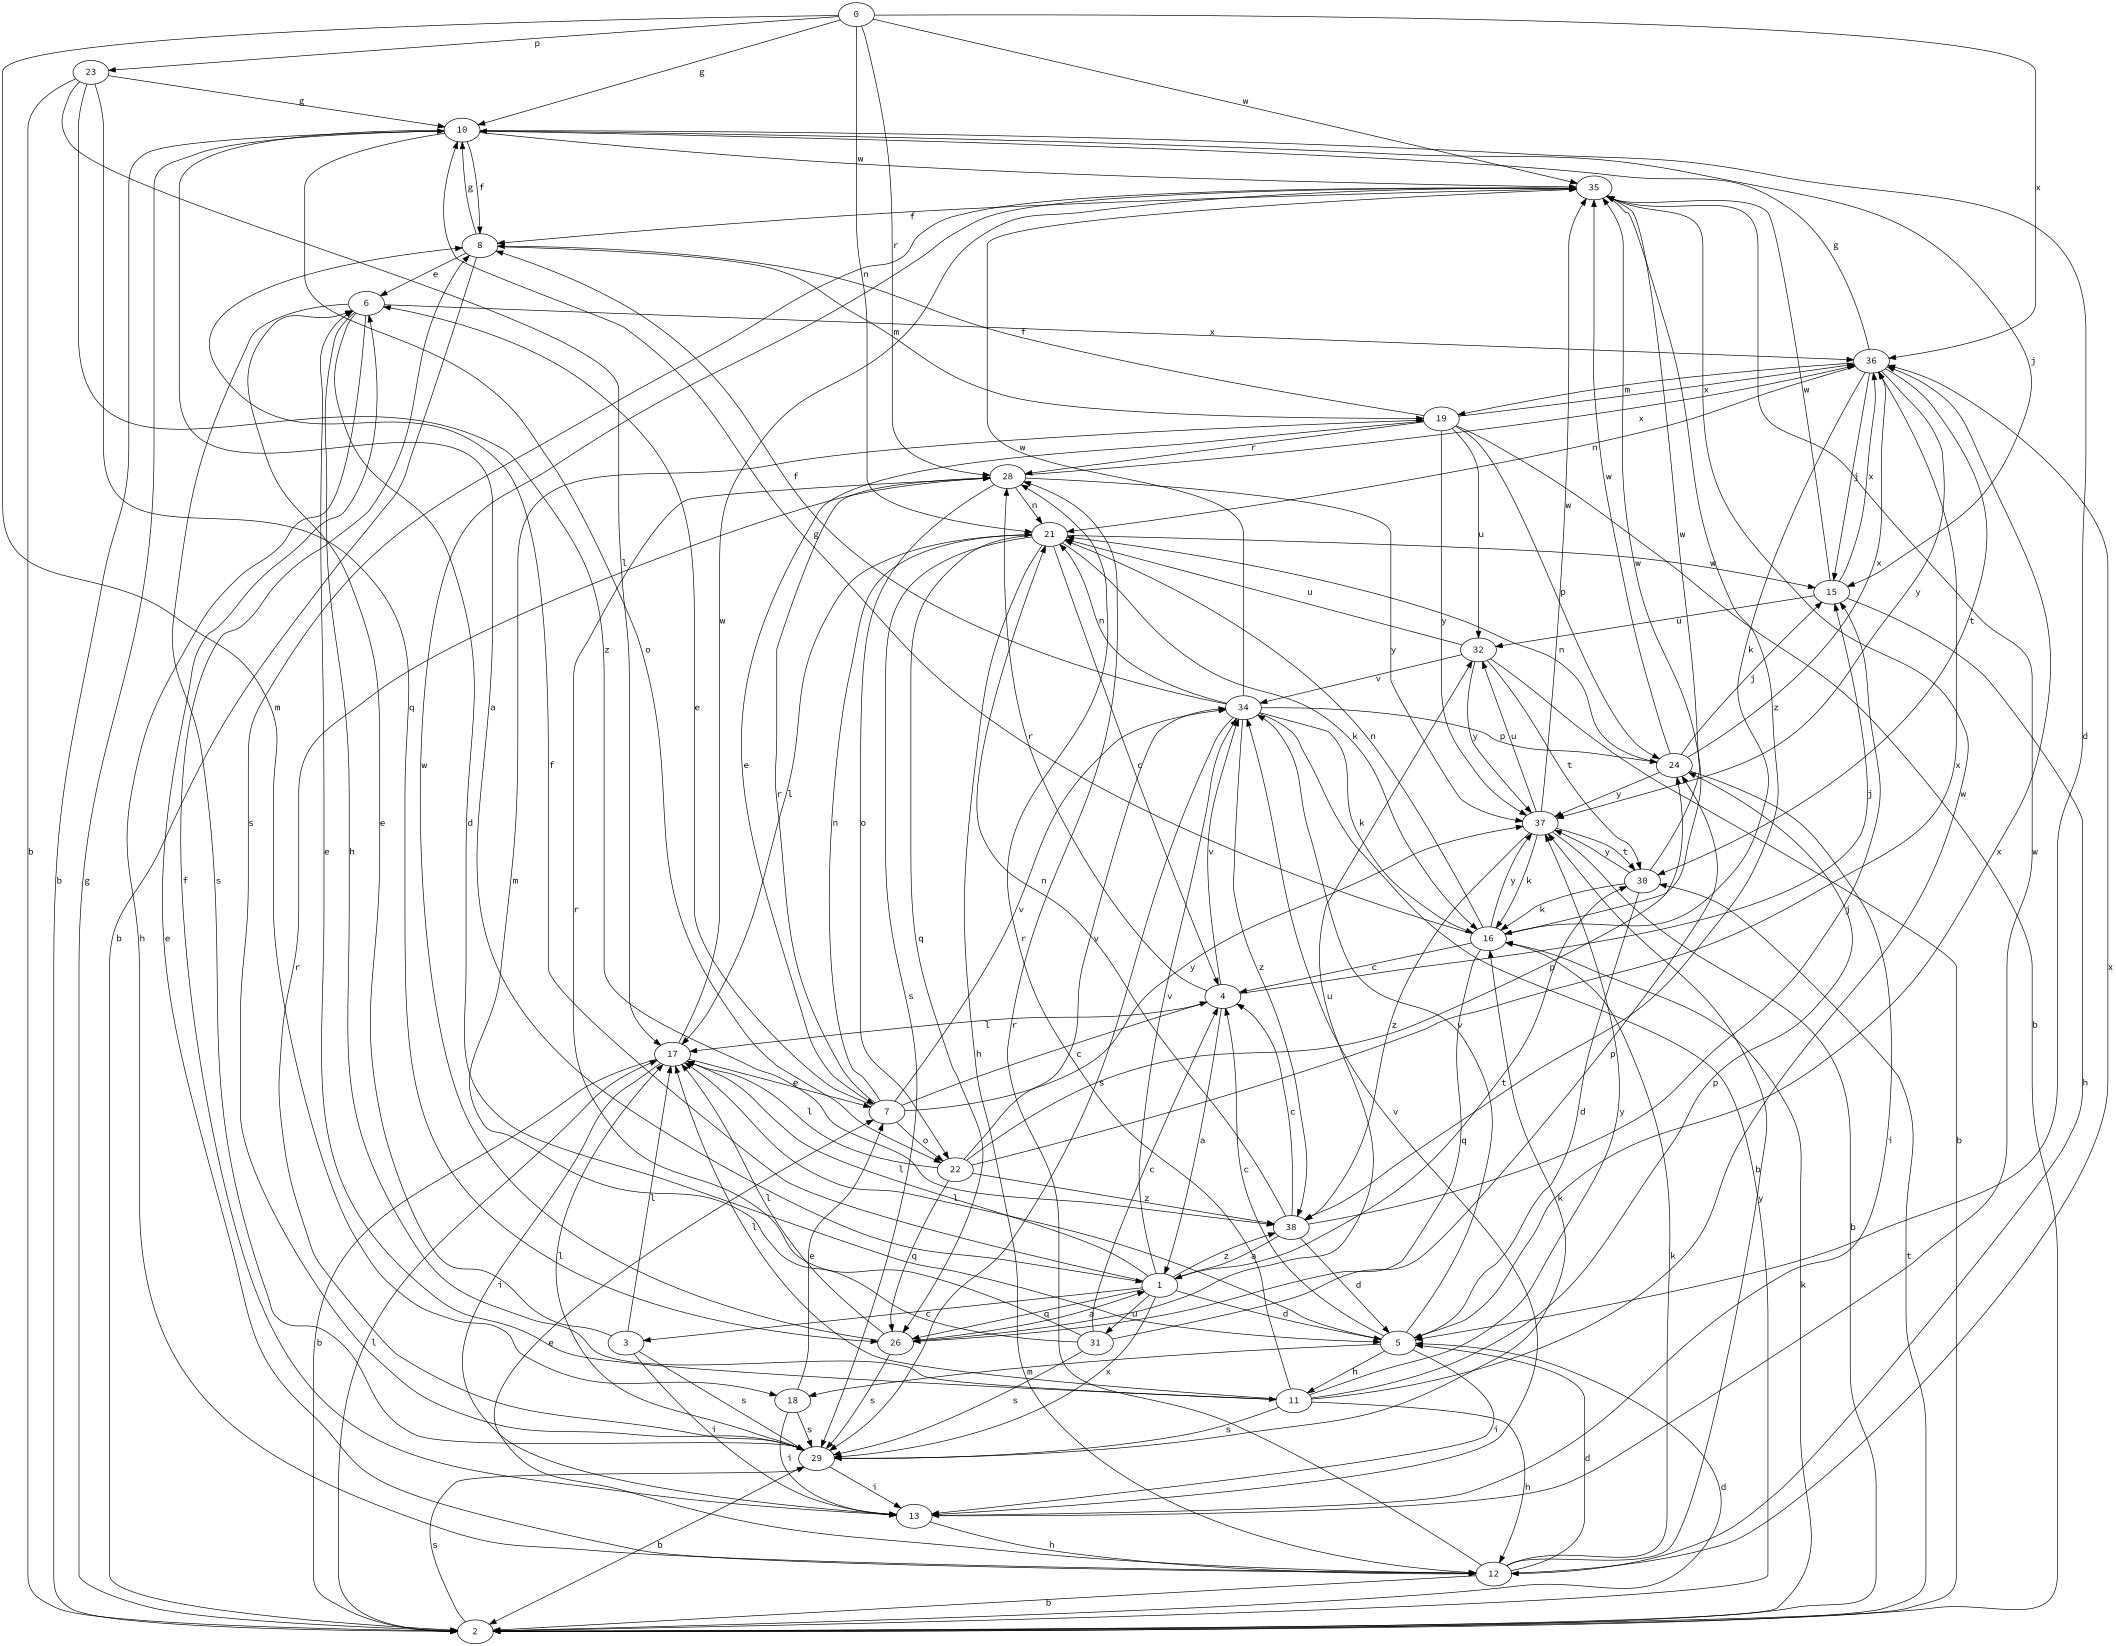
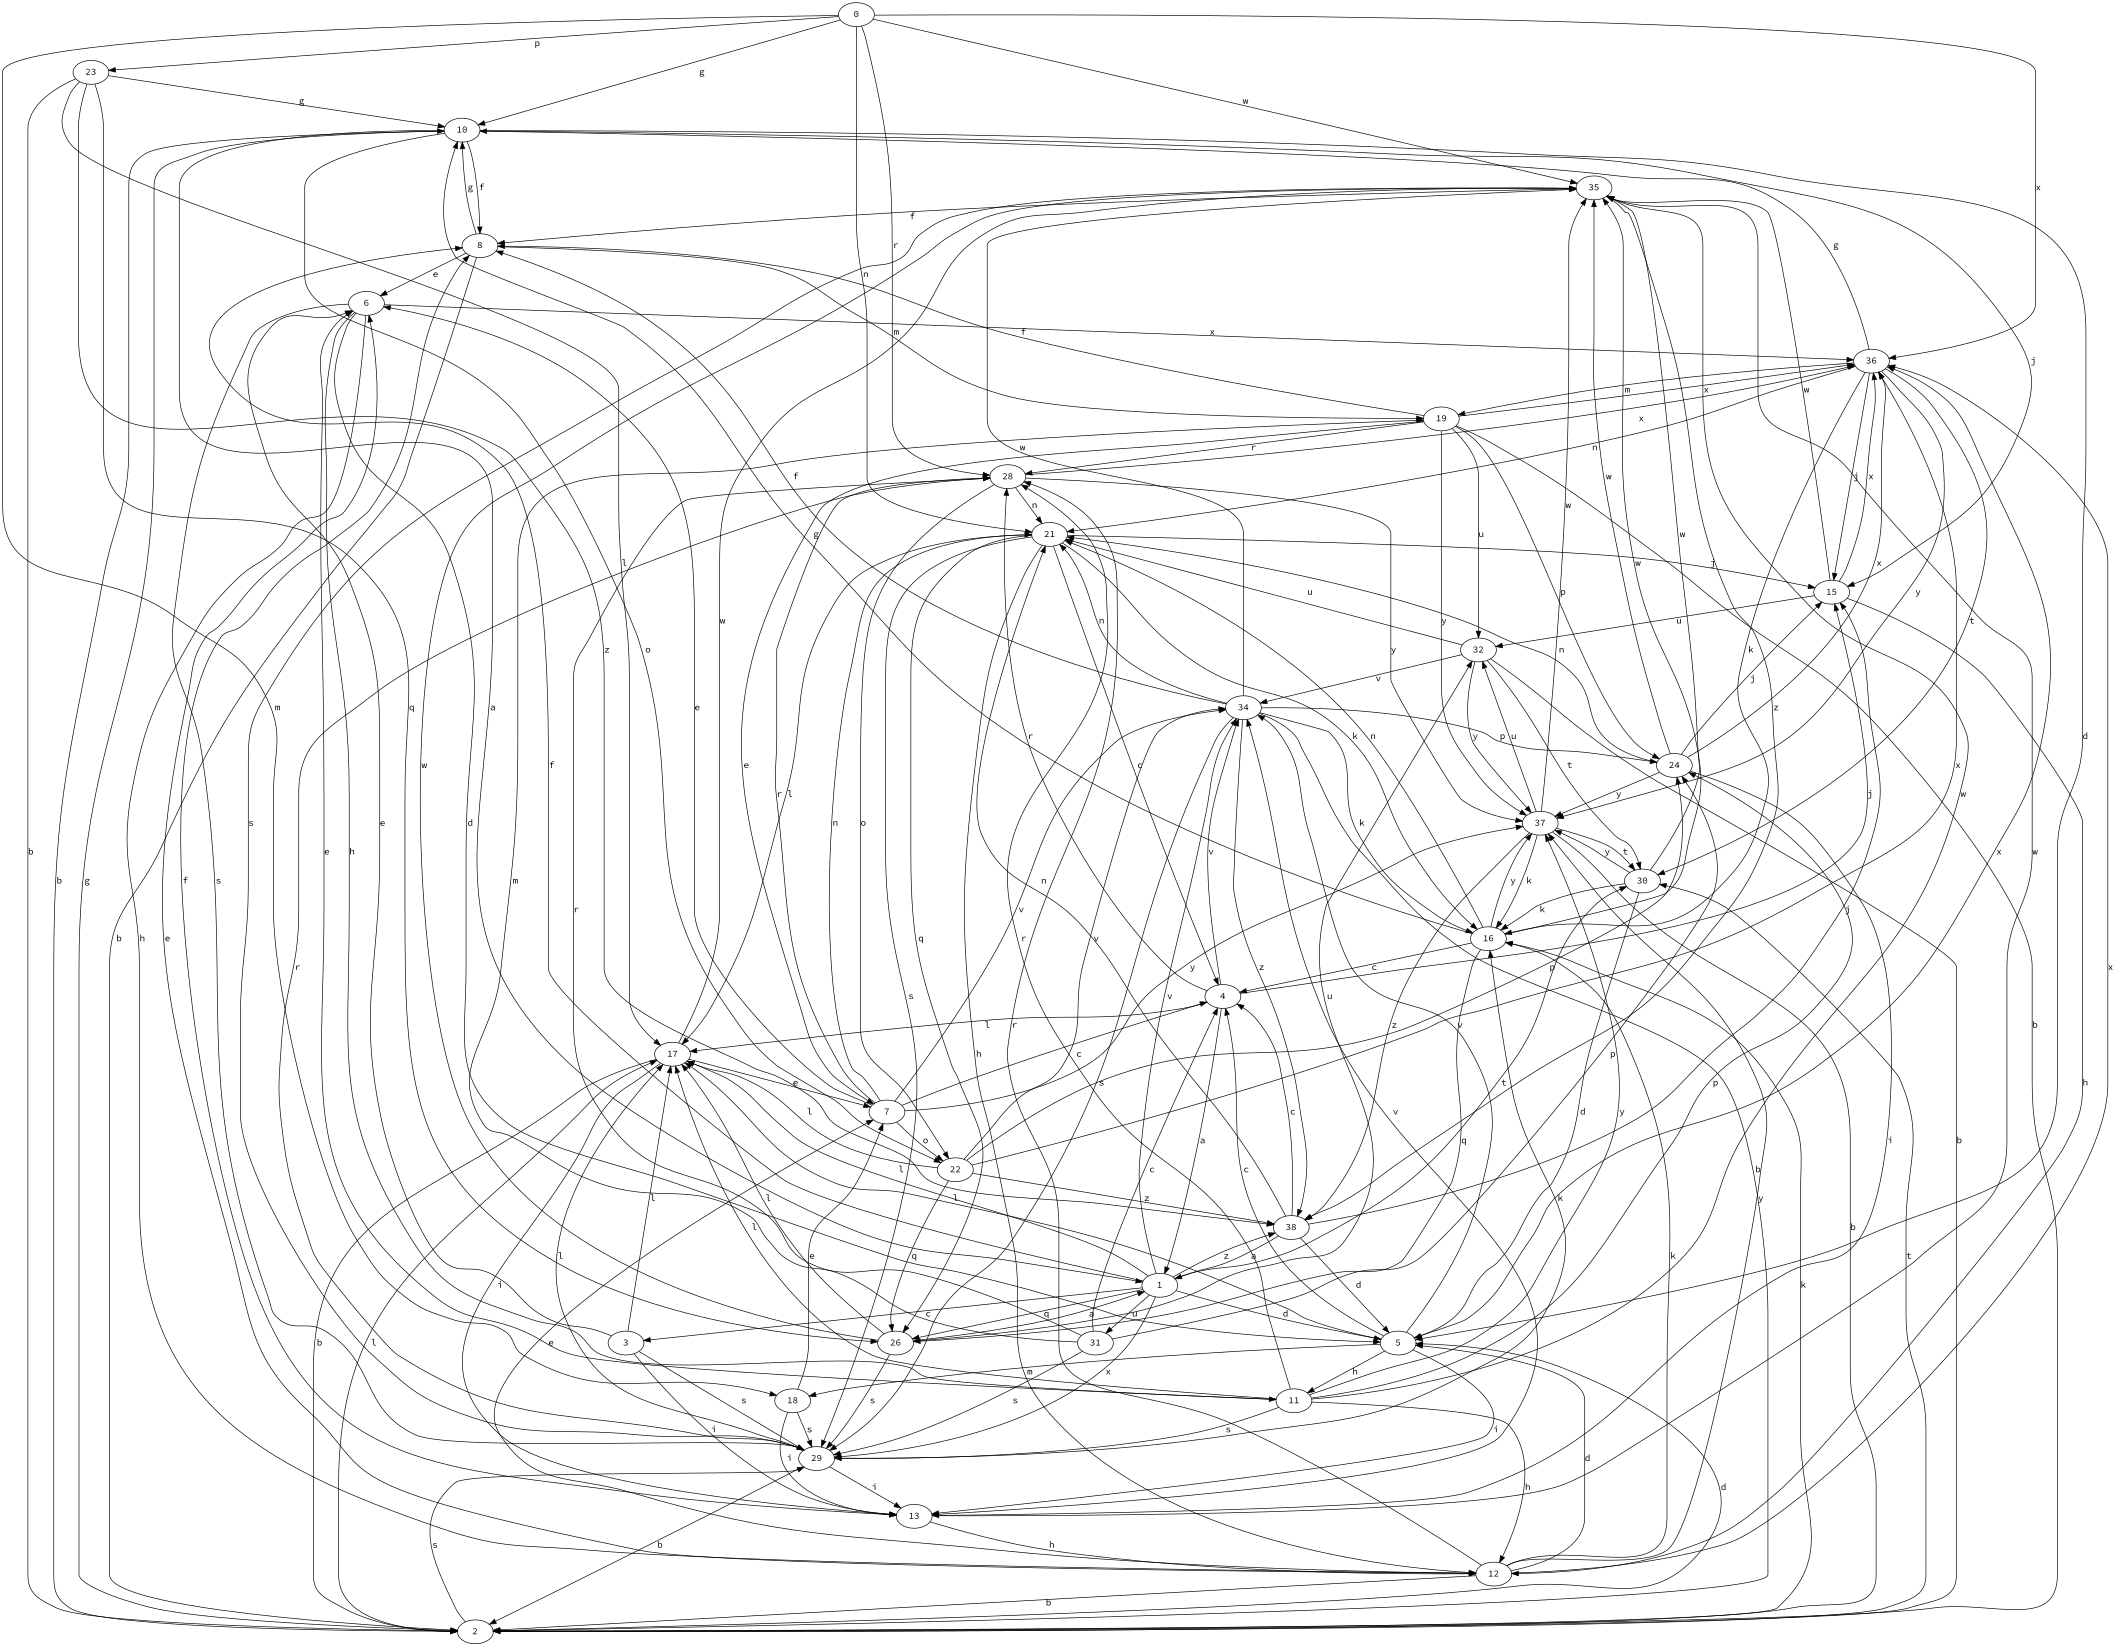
edge "10" -> "35": removed, label "w"
edge "21" -> "15": label "w" -> "j"
